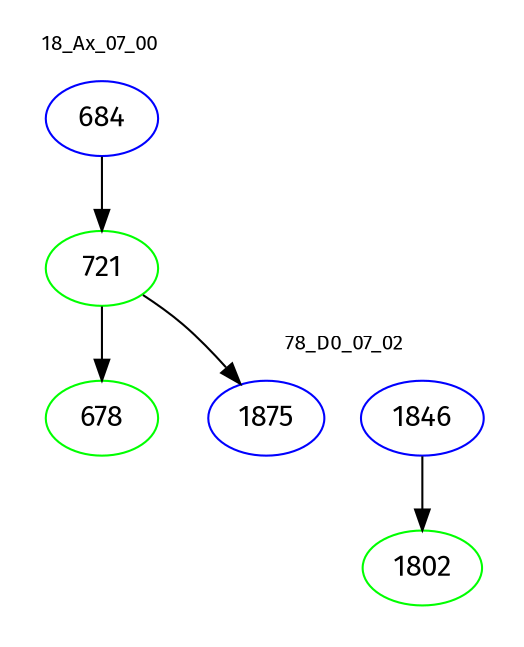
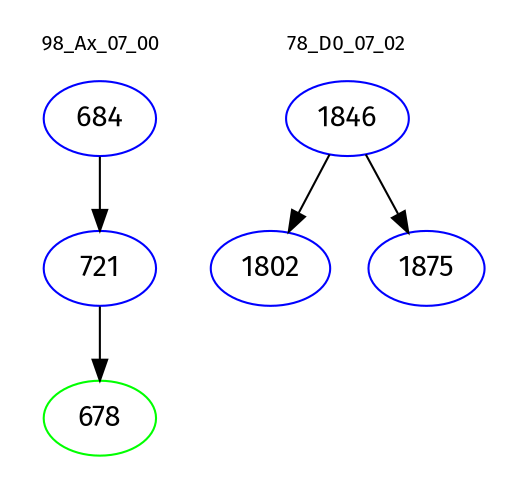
cluster "18_Ax_07_00": label "18_Ax_07_00" -> "98_Ax_07_00"
node "721": color green -> blue
edge "721" -> "1875": now "1846" -> "1875"
node "1802": color green -> blue
